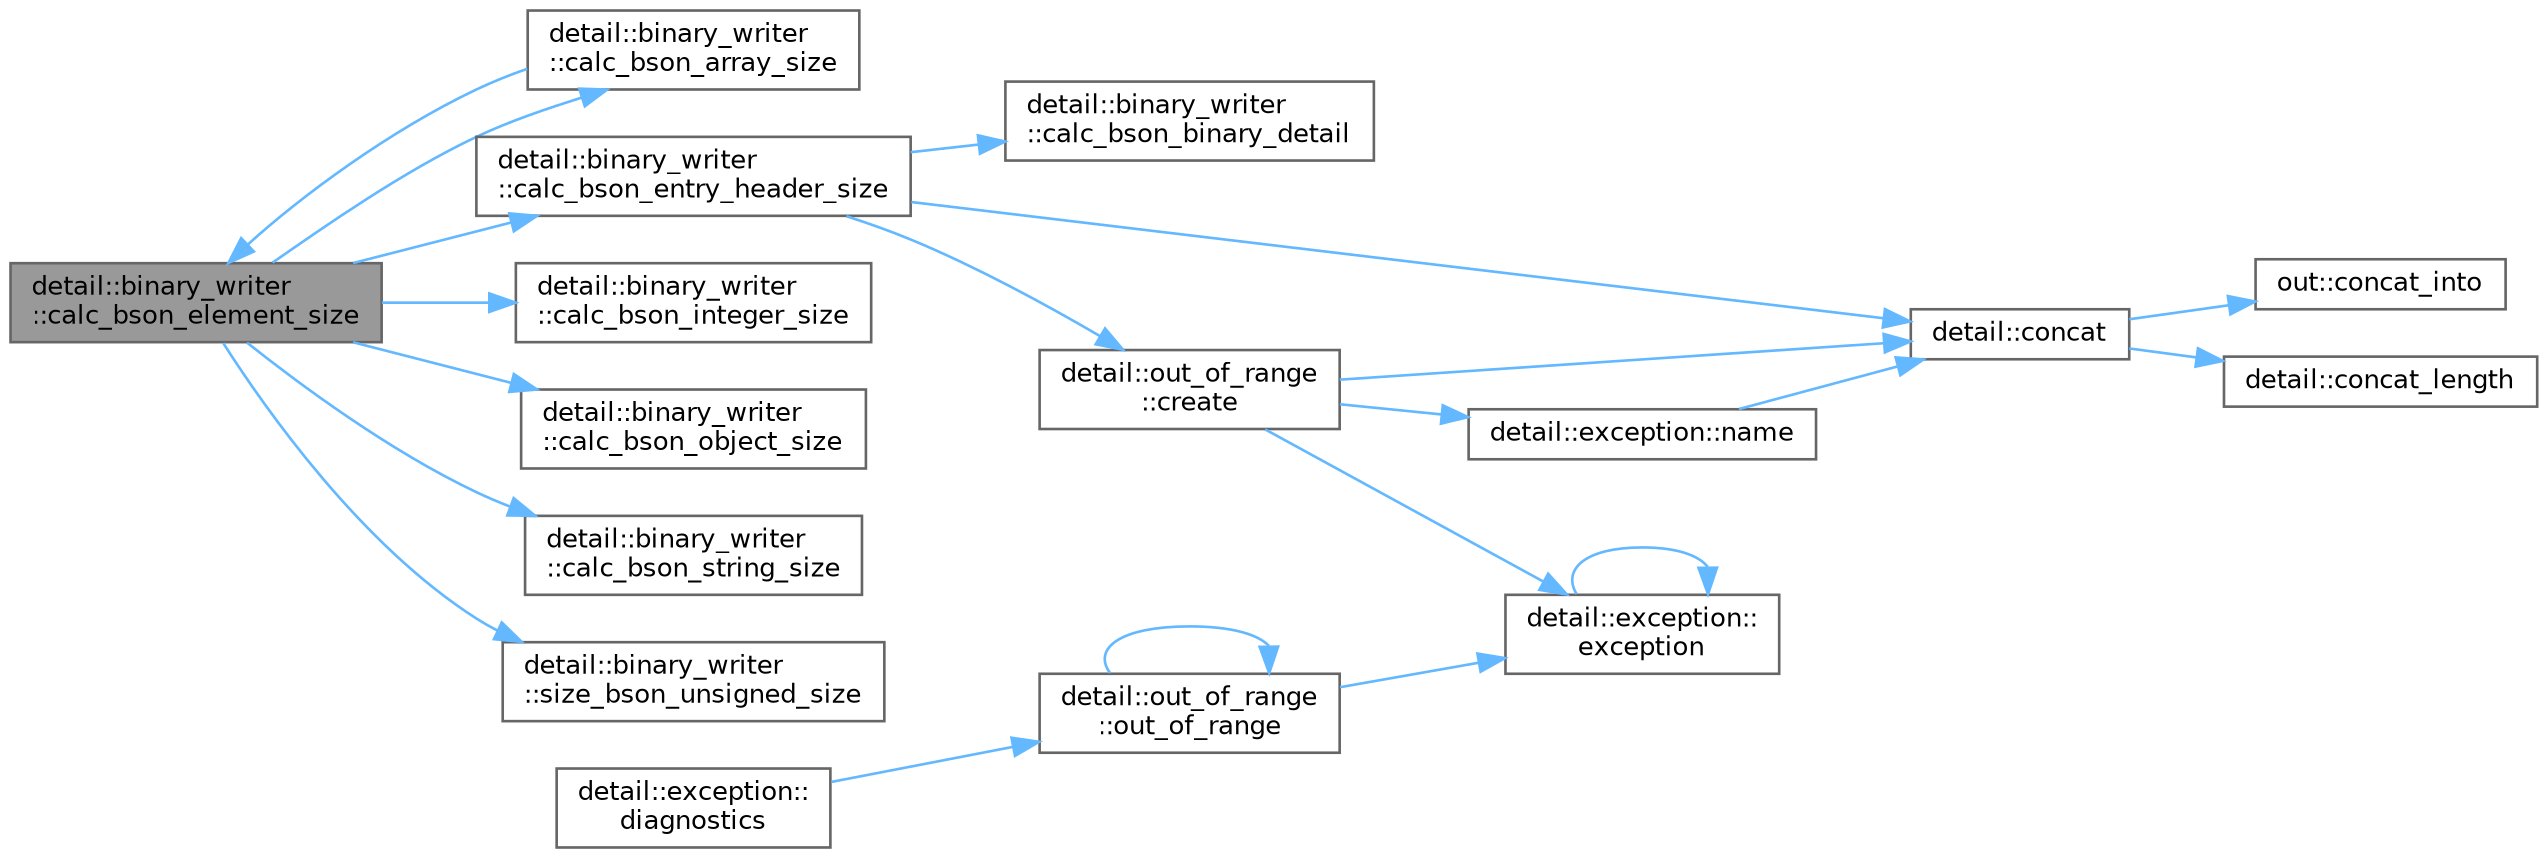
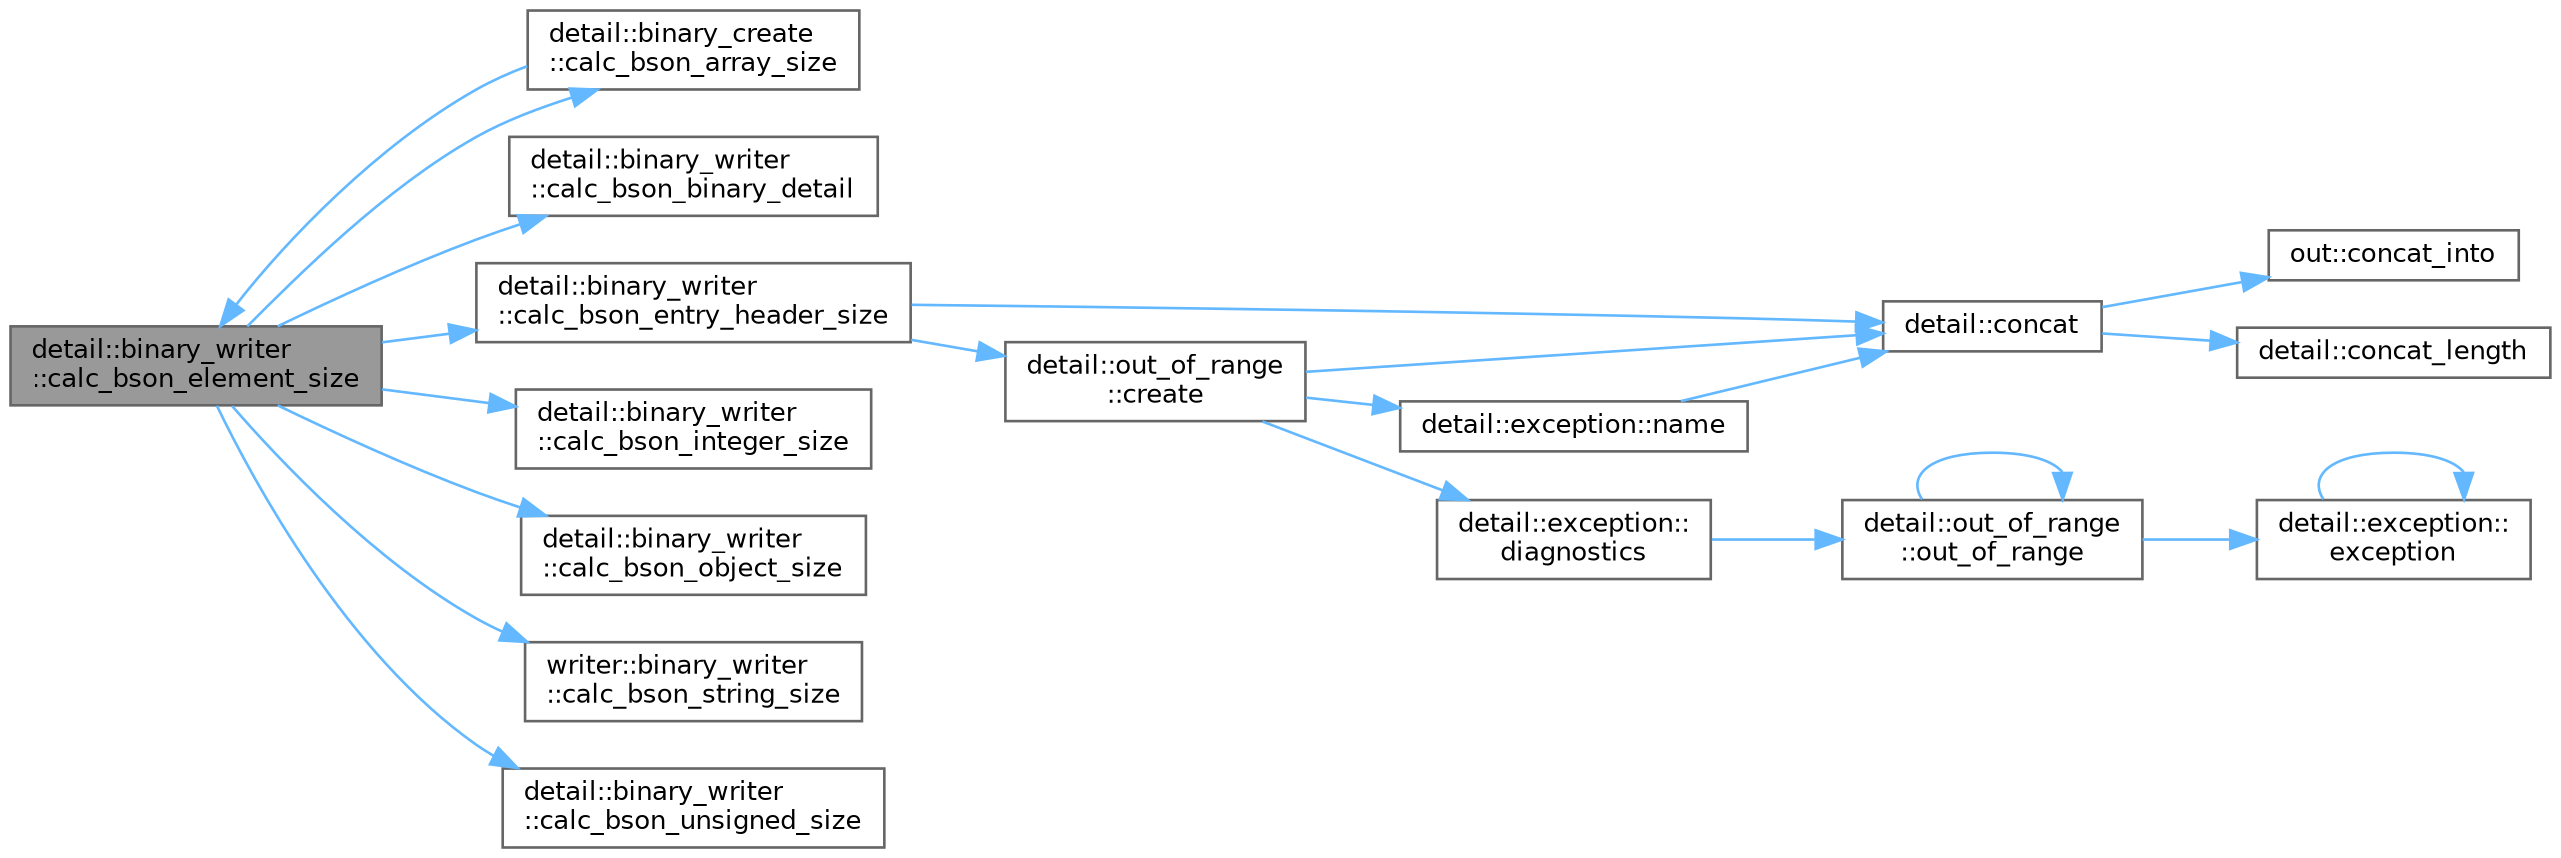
node "detail::binary_writer ::calc_bson_array_size": label "detail::binary_writer ::calc_bson_array_size" -> "detail::binary_create ::calc_bson_array_size"
edge "detail::binary_writer ::calc_bson_entry_header_size" -> "detail::binary_writer ::calc_bson_binary_detail": now "detail::binary_writer ::calc_bson_element_size" -> "detail::binary_writer ::calc_bson_binary_detail"
edge "detail::out_of_range ::create" -> "detail::exception:: exception": now "detail::out_of_range ::create" -> "detail::exception:: diagnostics"
node "detail::binary_writer ::calc_bson_string_size": label "detail::binary_writer ::calc_bson_string_size" -> "writer::binary_writer ::calc_bson_string_size"
node "detail::binary_writer ::size_bson_unsigned_size": label "detail::binary_writer ::size_bson_unsigned_size" -> "detail::binary_writer ::calc_bson_unsigned_size"
